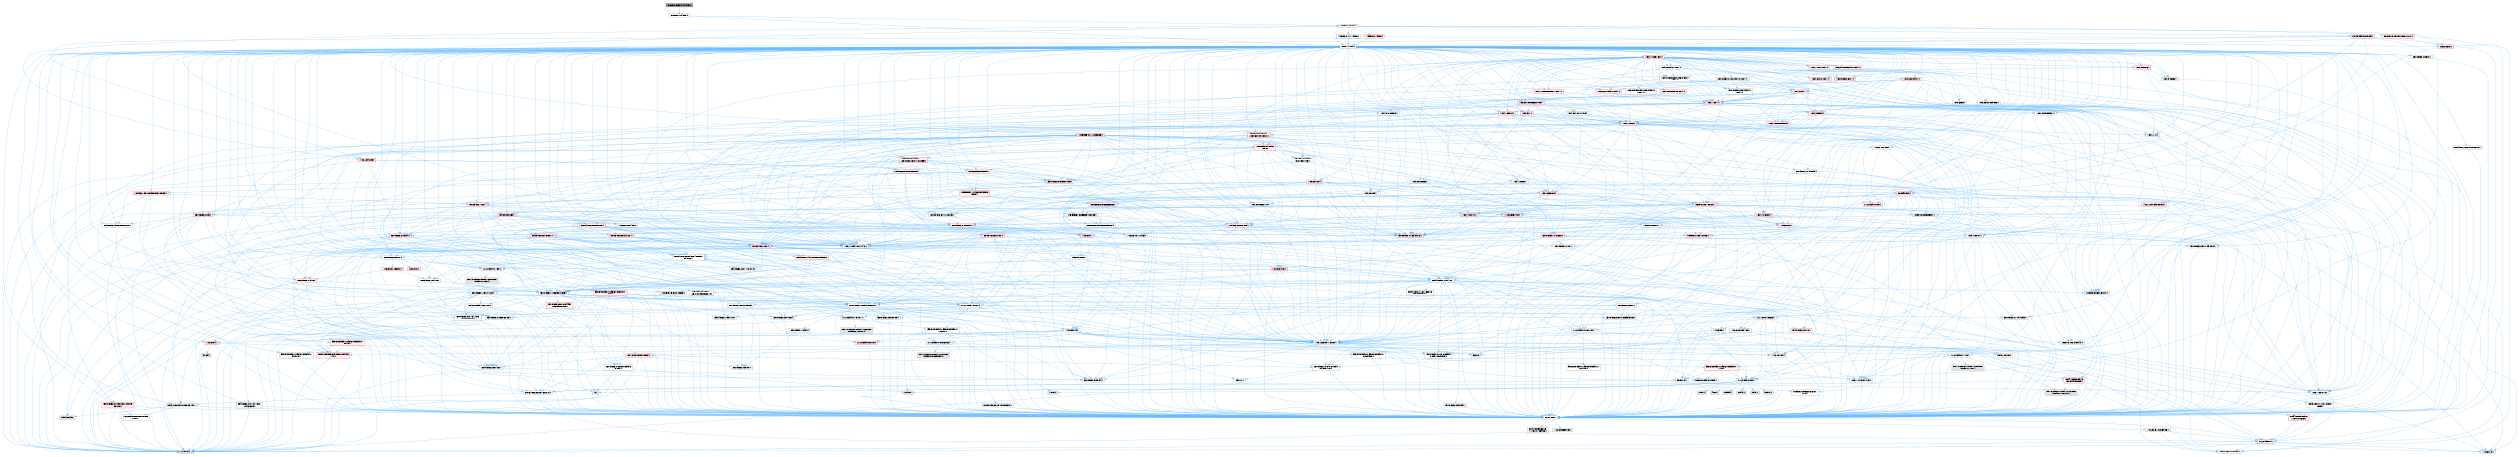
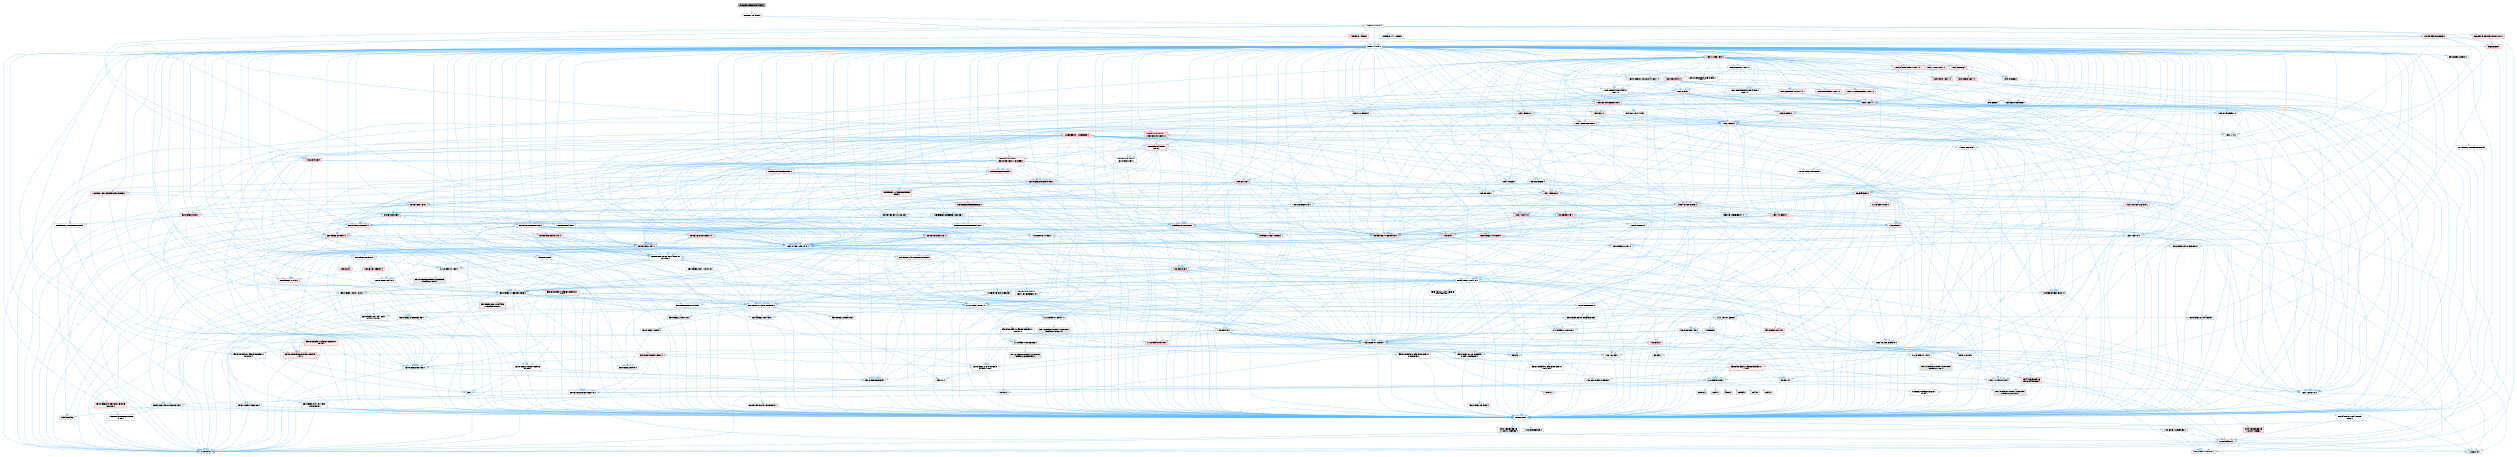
edge "CoreMinimal.h" -> "Templates/IsTriviallyCopy Assignable.h": now "CoreMinimal.h" -> "ctype.h"
